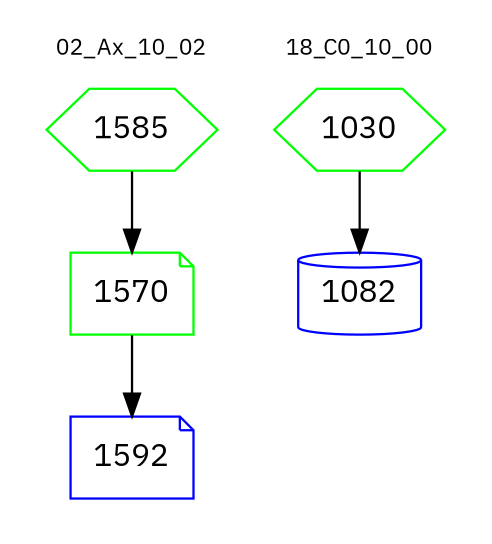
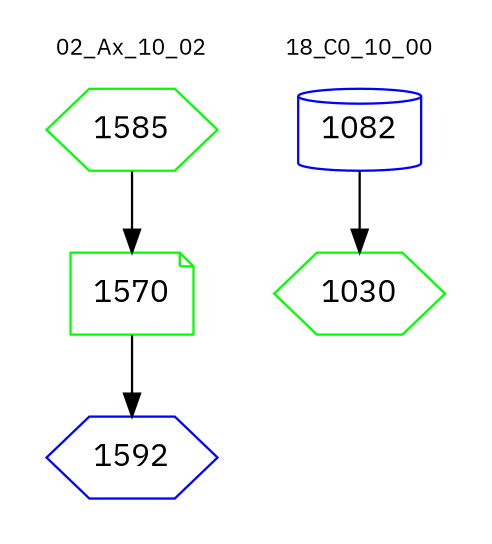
edge "1030" -> "1082": reversed
node "1592": shape note -> hexagon
